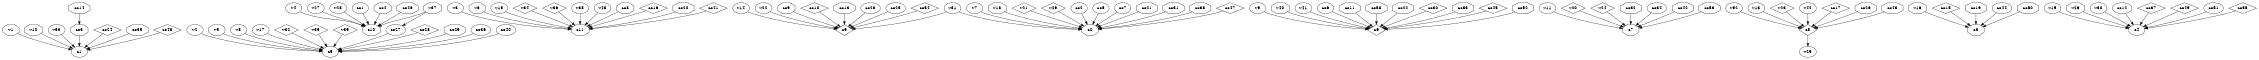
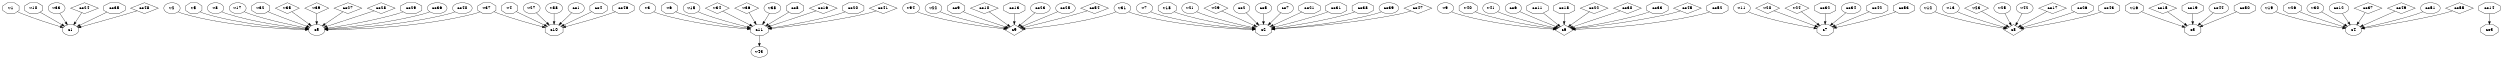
node "v4": shape ellipse -> octagon
node "v28": label "v28" -> "v88"
node "v14": label "v14" -> "v94"
node "v21": shape diamond -> ellipse
node "co58": label "co58" -> "co18"
node "co39": added
node "co22": shape octagon -> diamond
node "v92": label "v92" -> "v12"
edge "v37" -> "co27": now "v37" -> "c5"
edge "v43" -> "c11": reversed
node "v32": shape diamond -> octagon
node "co27": shape ellipse -> diamond
edge "co3" -> "c1": removed
edge "c8" -> "v25": reversed
